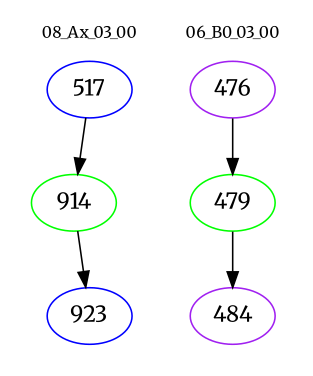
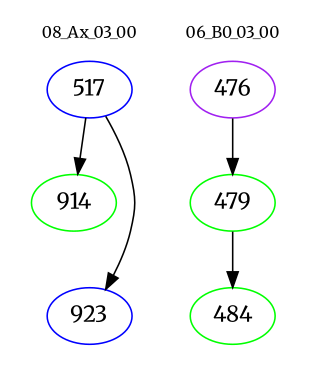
edge "914" -> "923": now "517" -> "923"
node "484": color purple -> green
